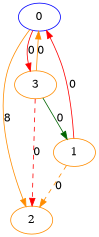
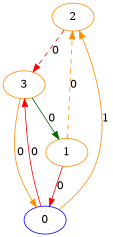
edge "0" -> "2": label "8" -> "1"
edge "3" -> "2": reversed
